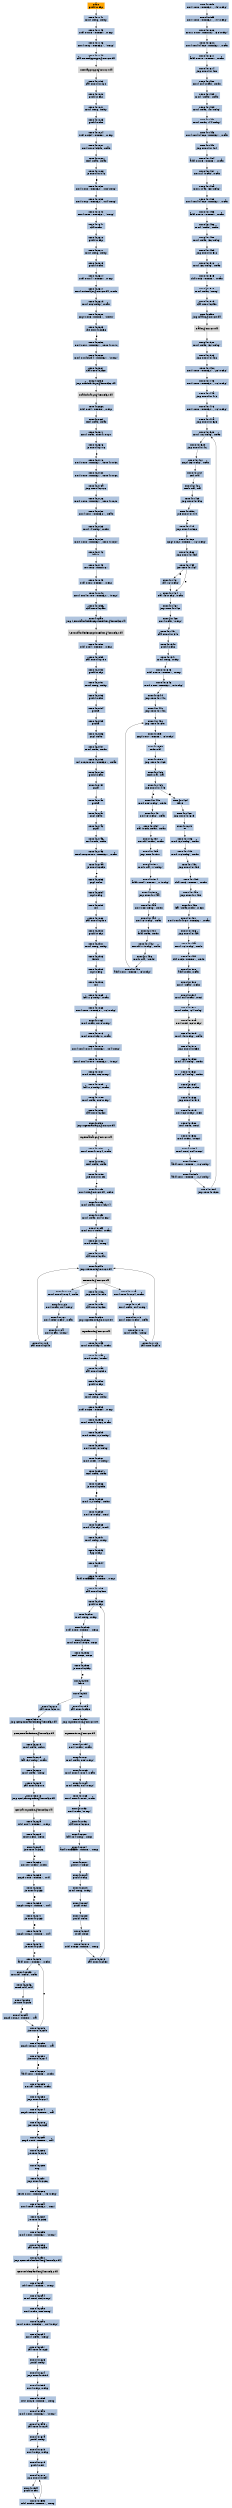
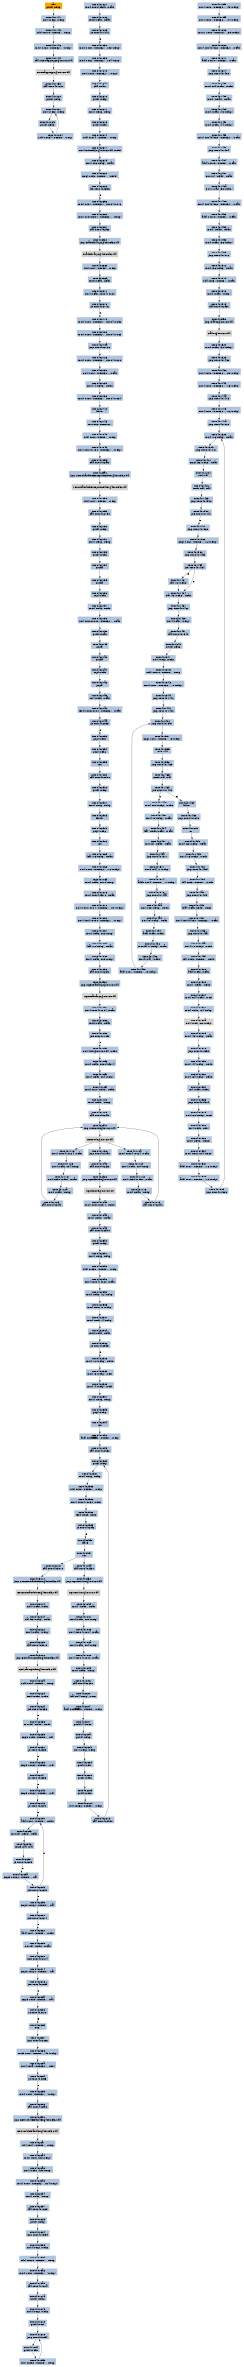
edge "0x00401024 subl $0x34<UINT8>, %esp" -> "0x00401027 movl 0x0040f2f0, %eax": now "0x00401024 subl $0x34<UINT8>, %esp" -> "0x00401021 movl %esp, %ebp"
node "0x004029d3 app %ebp": label "0x004029d3 app %ebp" -> "0x004029d3 popl %ebp"
